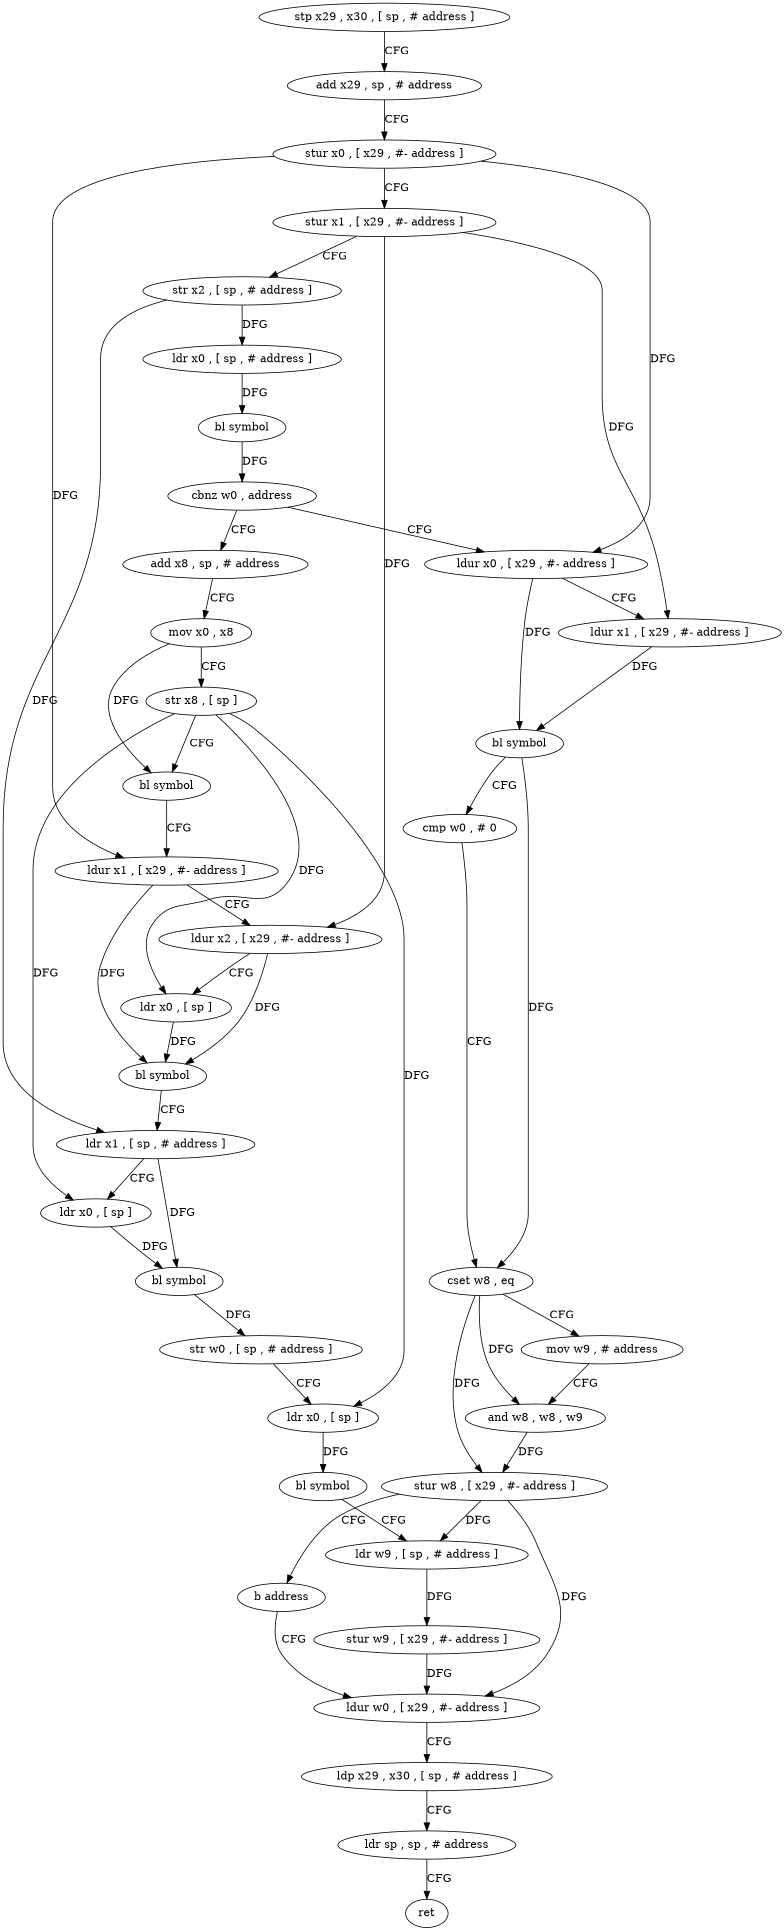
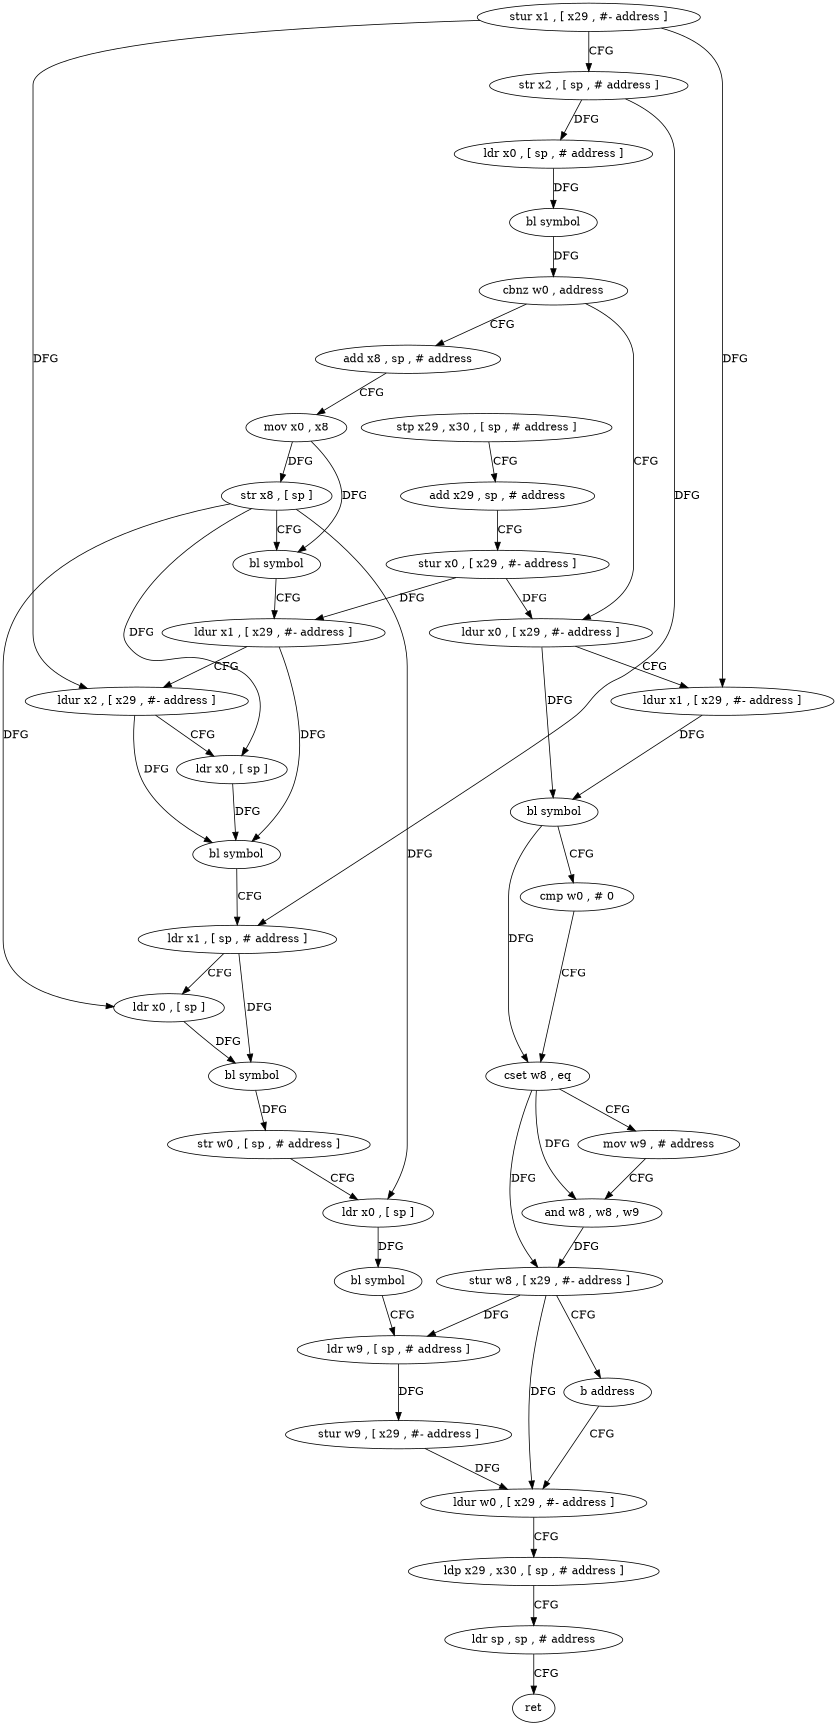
edge "stur x0 , [ x29 , #- address ]" -> "stur x1 , [ x29 , #- address ]": removed, label "CFG"
edge "mov x0 , x8" -> "str x8 , [ sp ]": label "CFG" -> "DFG"
